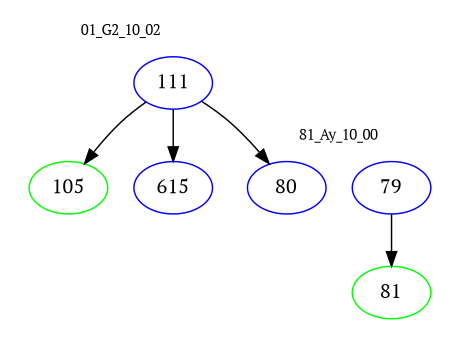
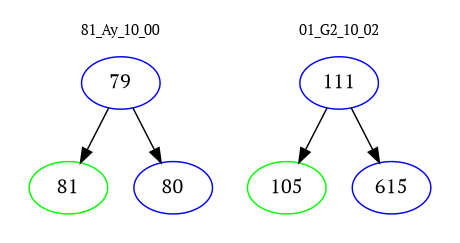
edge "111" -> "80": now "79" -> "80"
